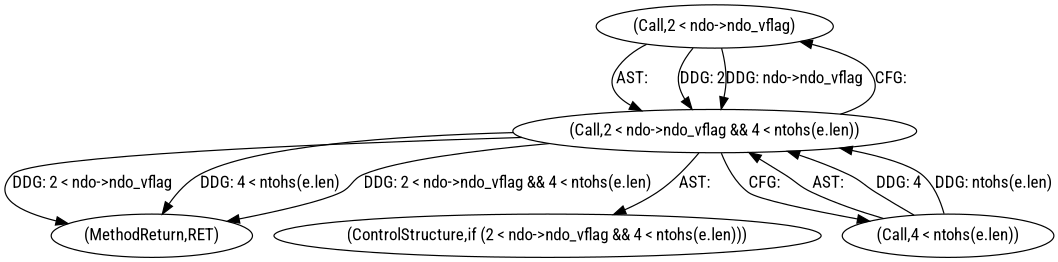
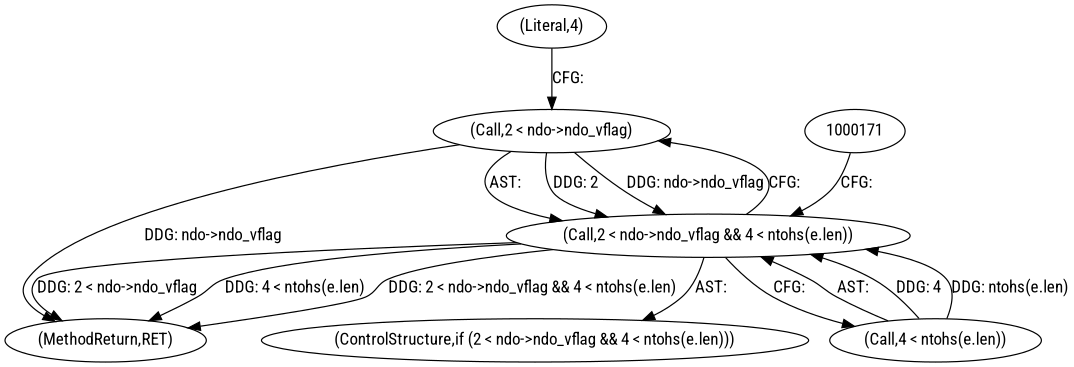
node "(Literal,4)": added
node "1000171": added
edge "(Call,2 < ndo->ndo_vflag)" -> "(MethodReturn,RET)": added, label "DDG: ndo->ndo_vflag"
